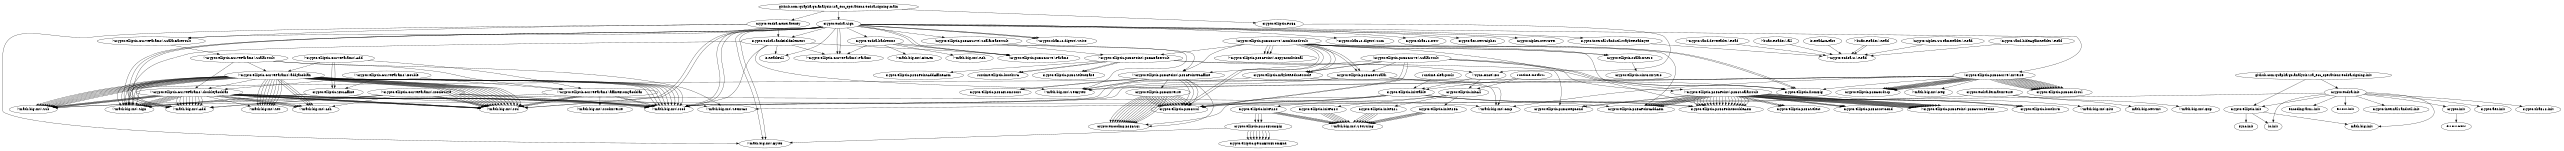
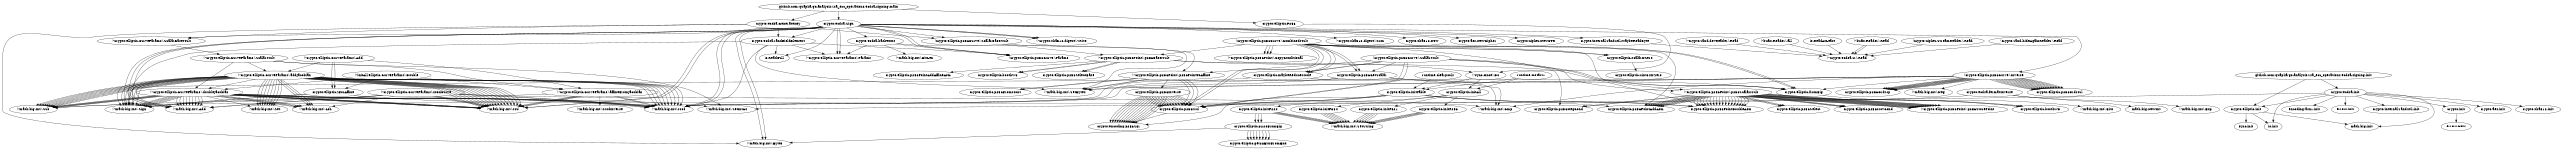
edge "crypto/ecdsa.GenerateKey" -> "(crypto/elliptic.p256Curve).ScalarBaseMult": added
edge "(crypto/elliptic.p256Curve).CombinedMult" -> "(*crypto/elliptic.p256Point).p256PointToAffine": removed
node "(*math/big.Int).Rsh": removed
node "(*crypto/elliptic.CurveParams).Double": label "(*crypto/elliptic.CurveParams).Double" -> "(*initAll/elliptic.CurveParams).Double"
node "runtime/elliptic.boothW6": label "runtime/elliptic.boothW6" -> "crypto/elliptic.boothW6"
edge "(*crypto/elliptic.p256Point).p256PointToAffine" -> "crypto/encoding.p256Sqr": now "crypto/elliptic.p256Mul" -> "crypto/encoding.p256Sqr"
